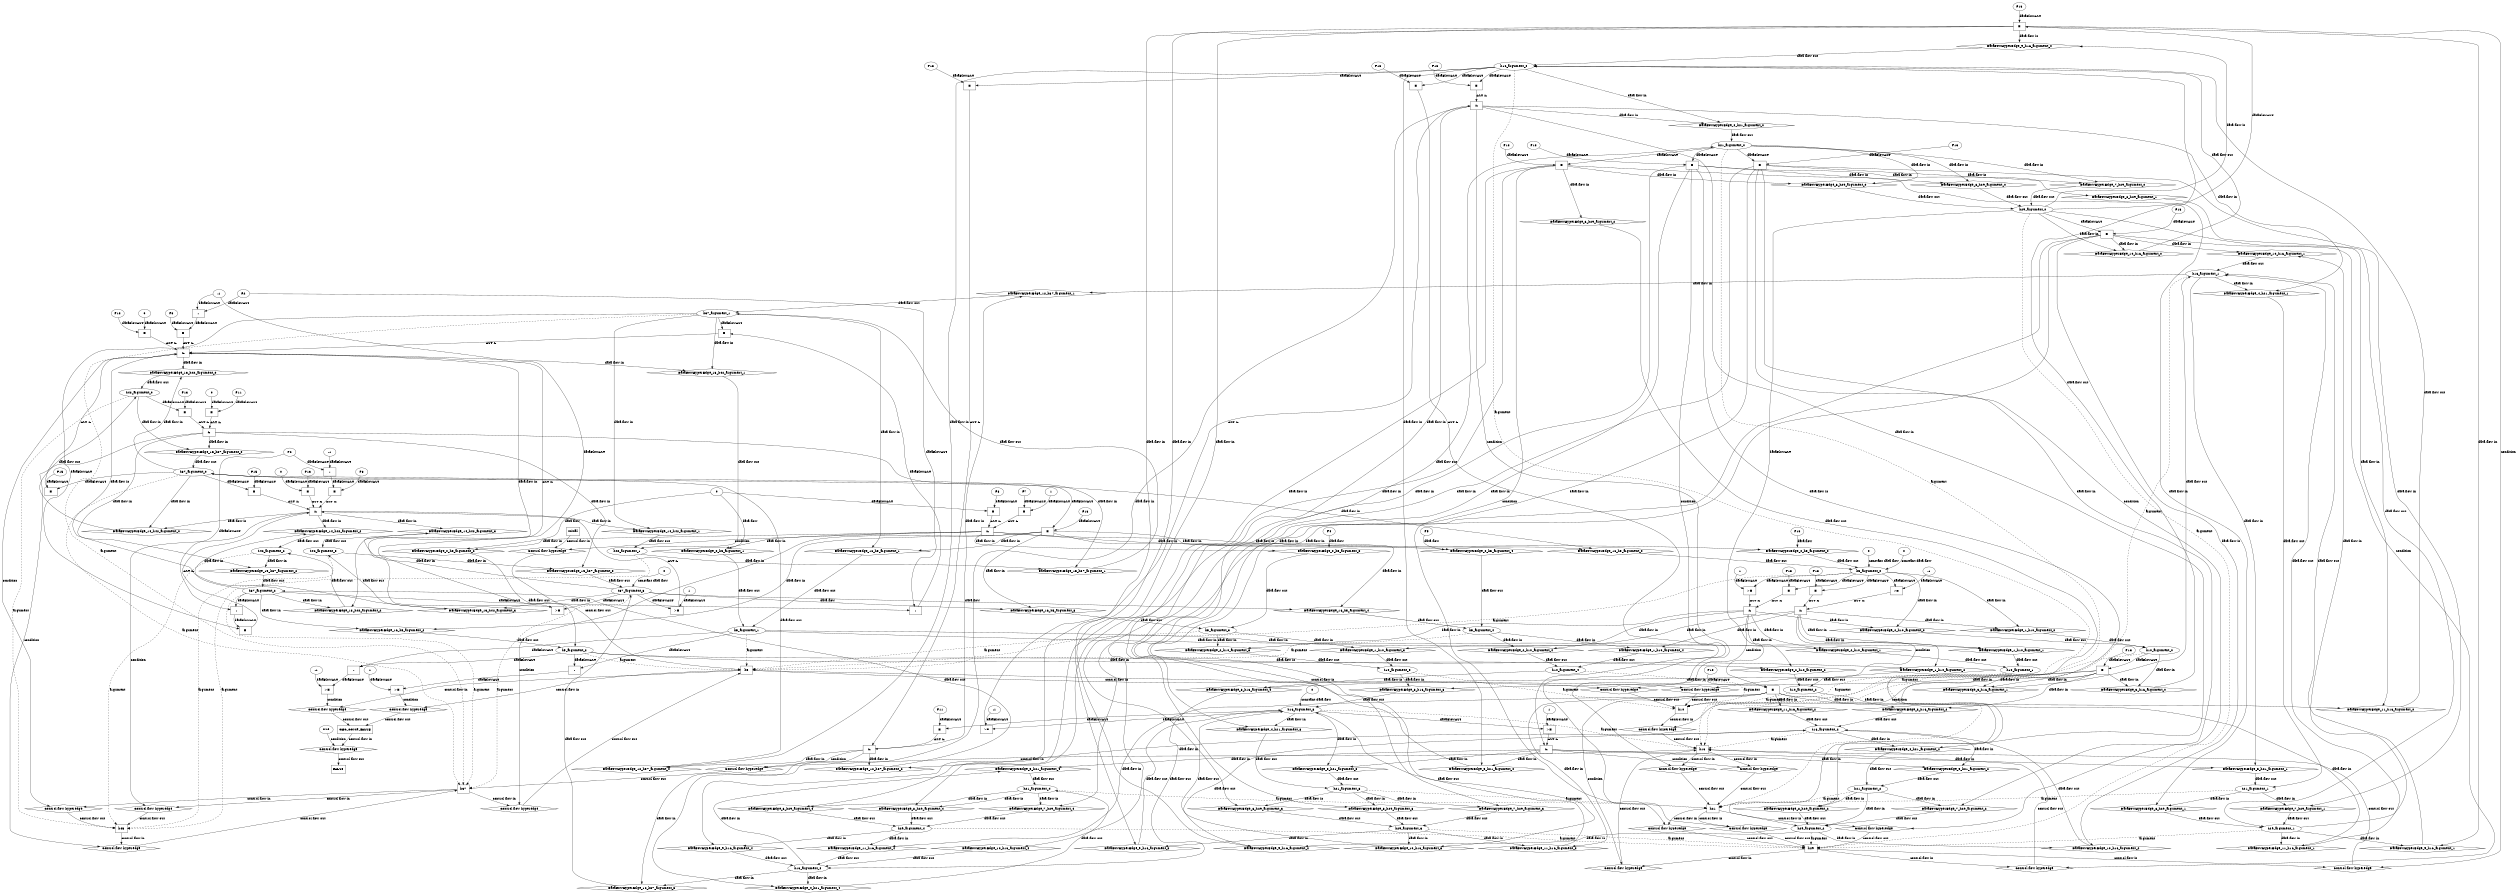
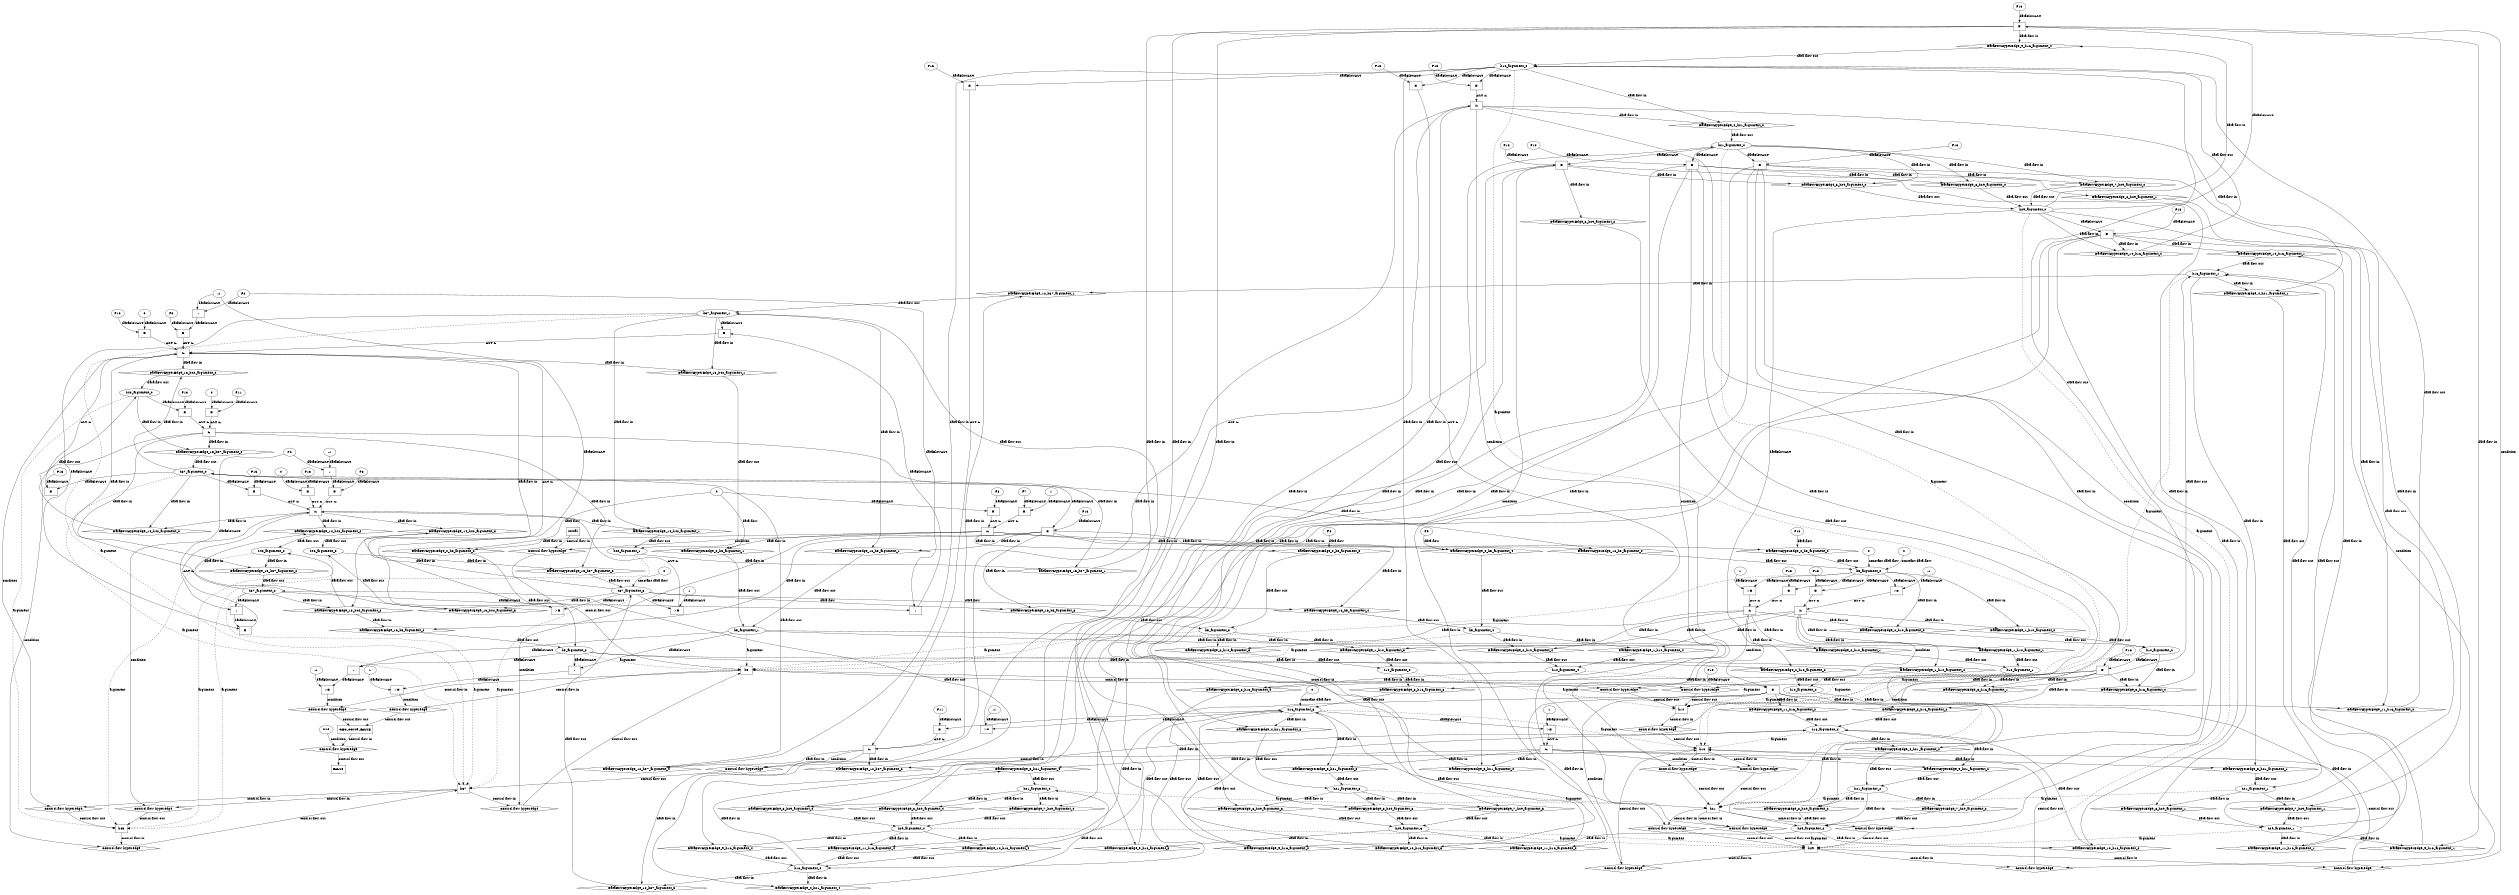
edge "h37_argument_2" -> "DataFowHyperEdge_16_h5_argument_2": now "DataFowHyperEdge_13_h42_argument_2" -> "DataFowHyperEdge_16_h5_argument_2"
edge "h29_argument_4" -> "DataFowHyperEdge_10_h16_argument_4": added, label "data flow in"
